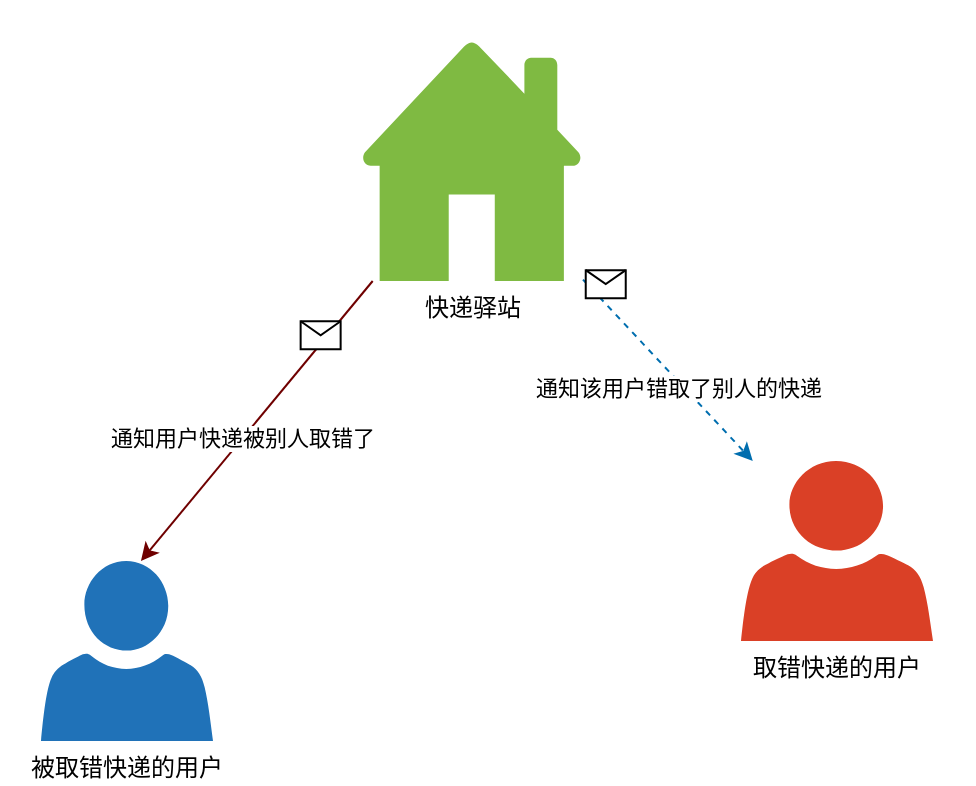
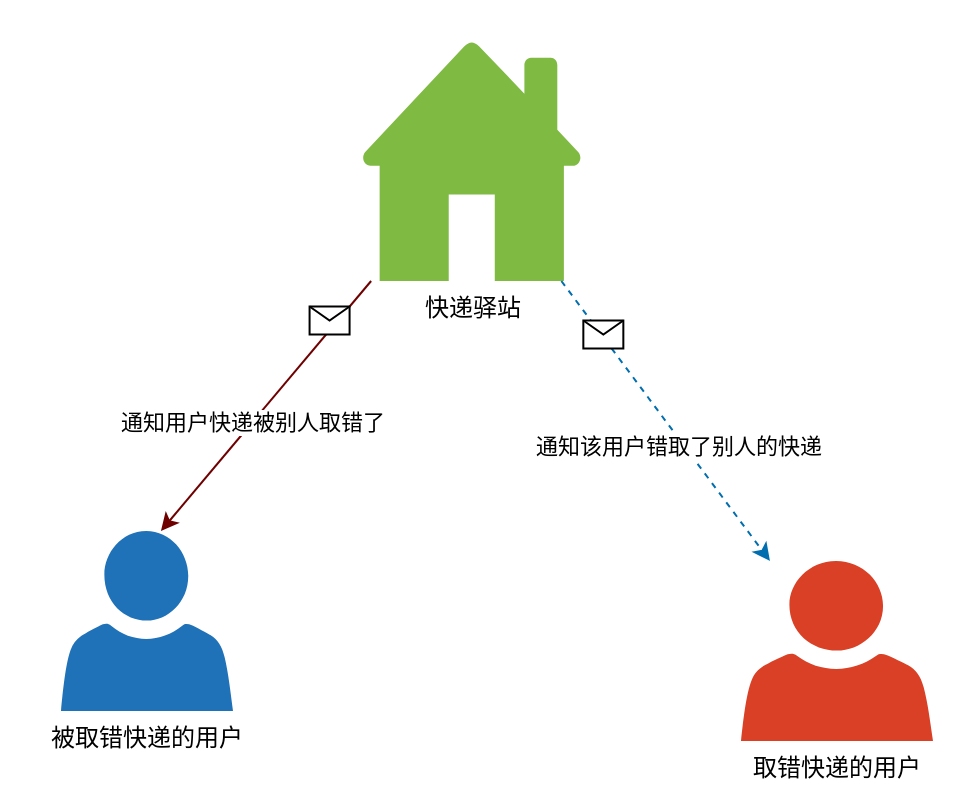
node "取错快递的用户": moved (837, 551) -> (837, 651)
node "被取错快递的用户": moved (127, 651) -> (147, 621)
